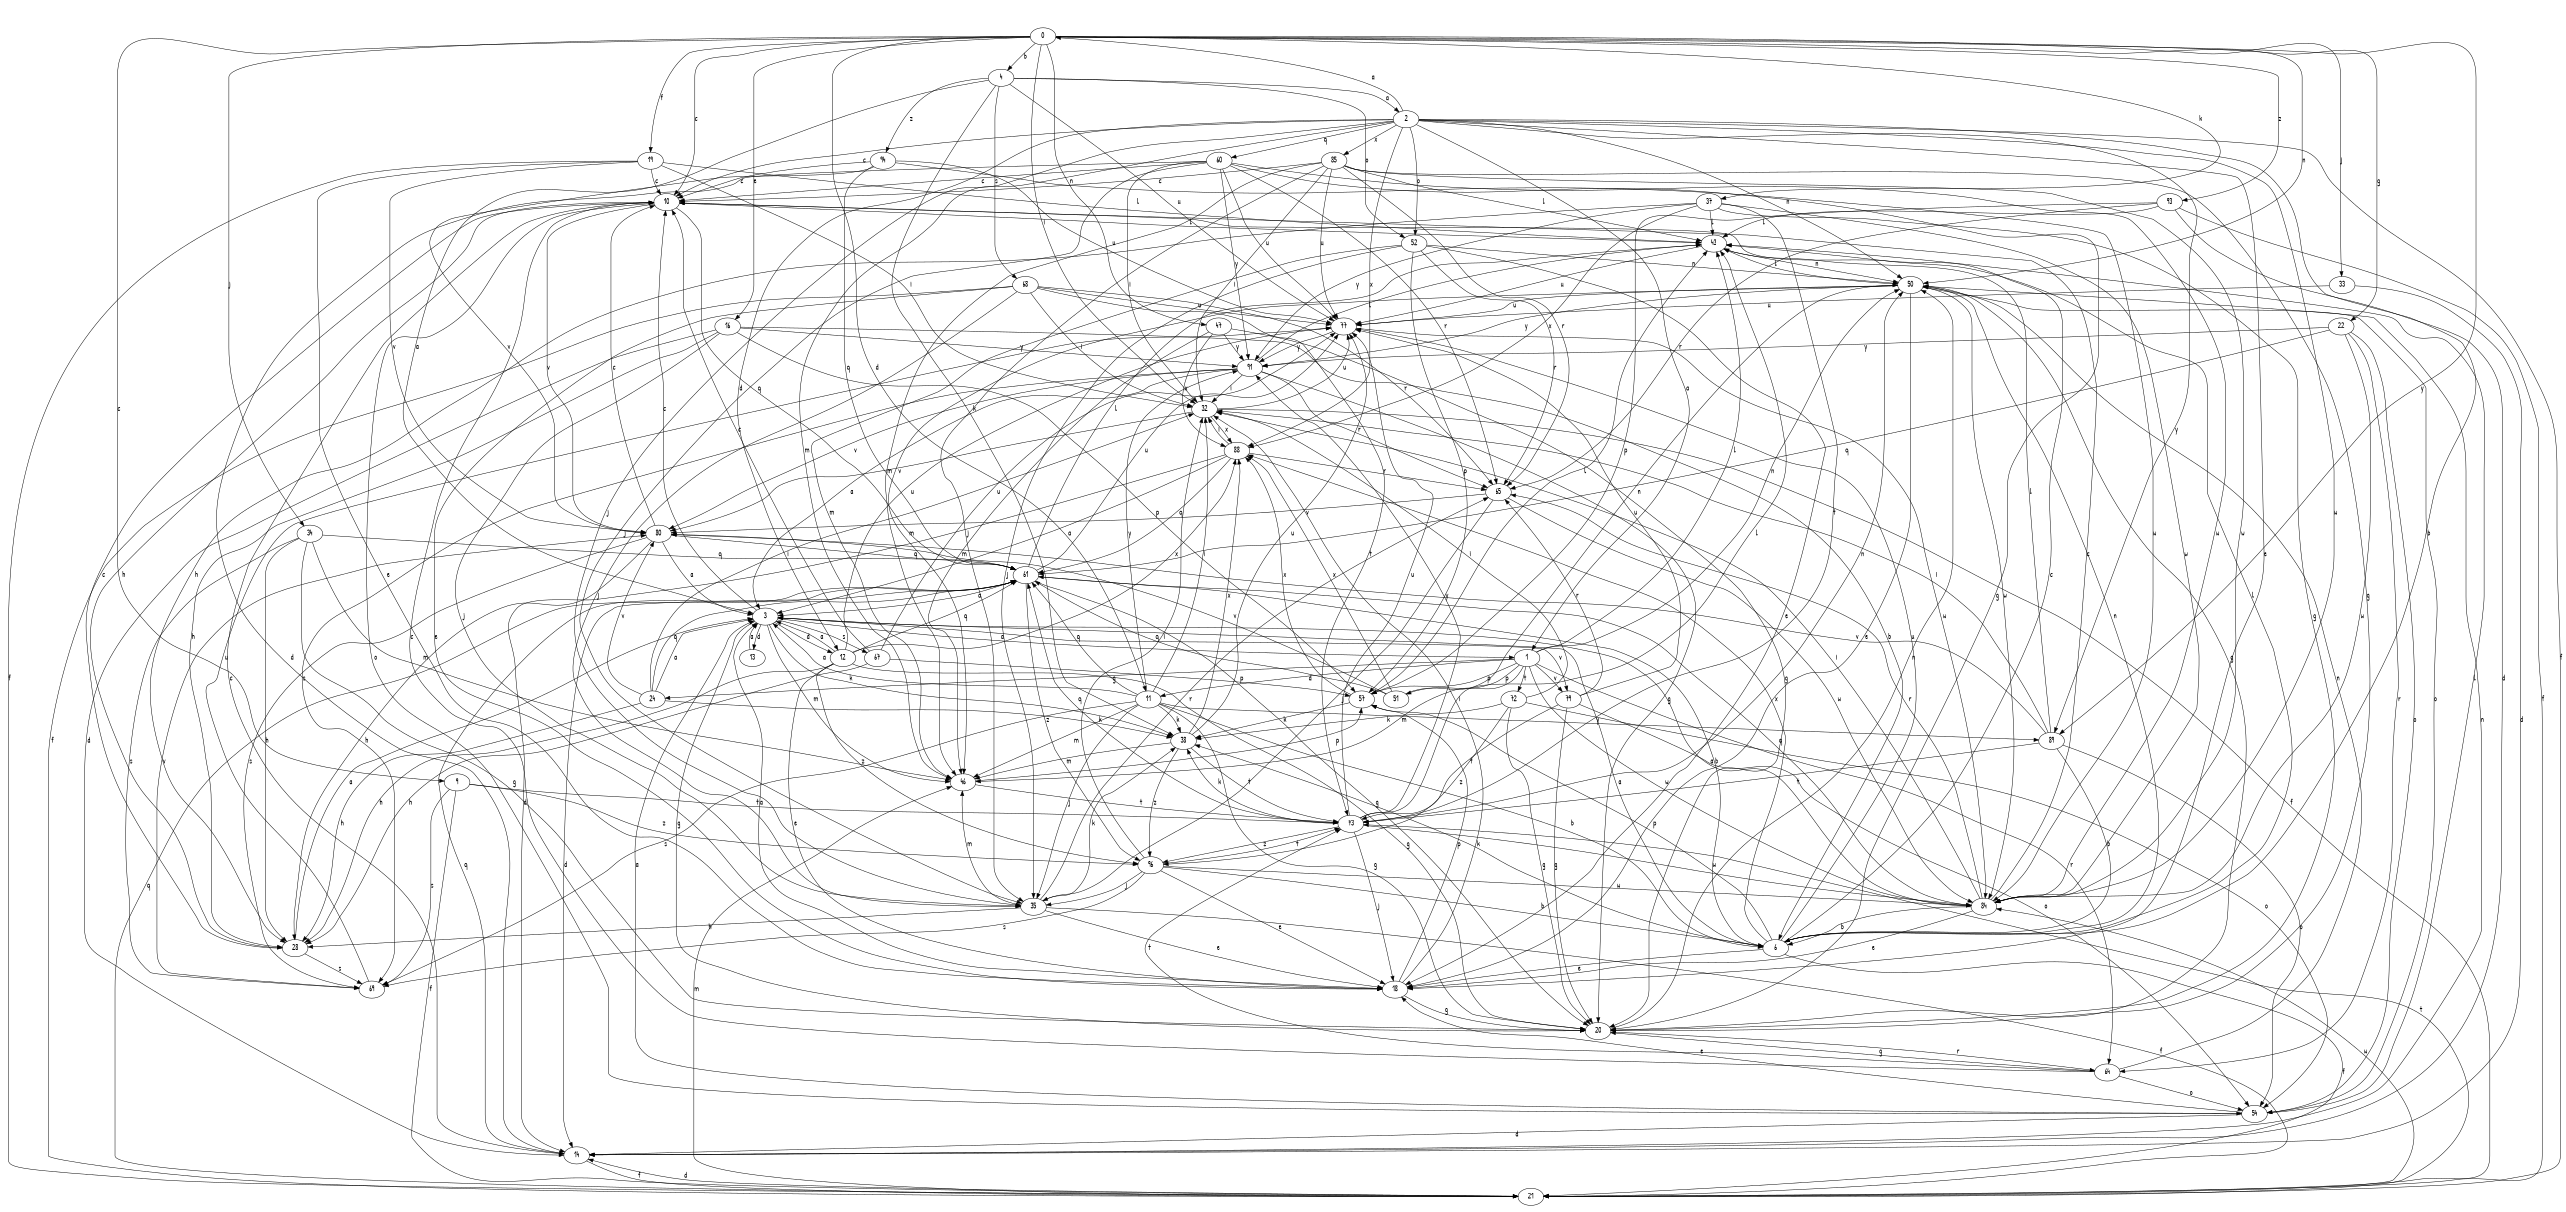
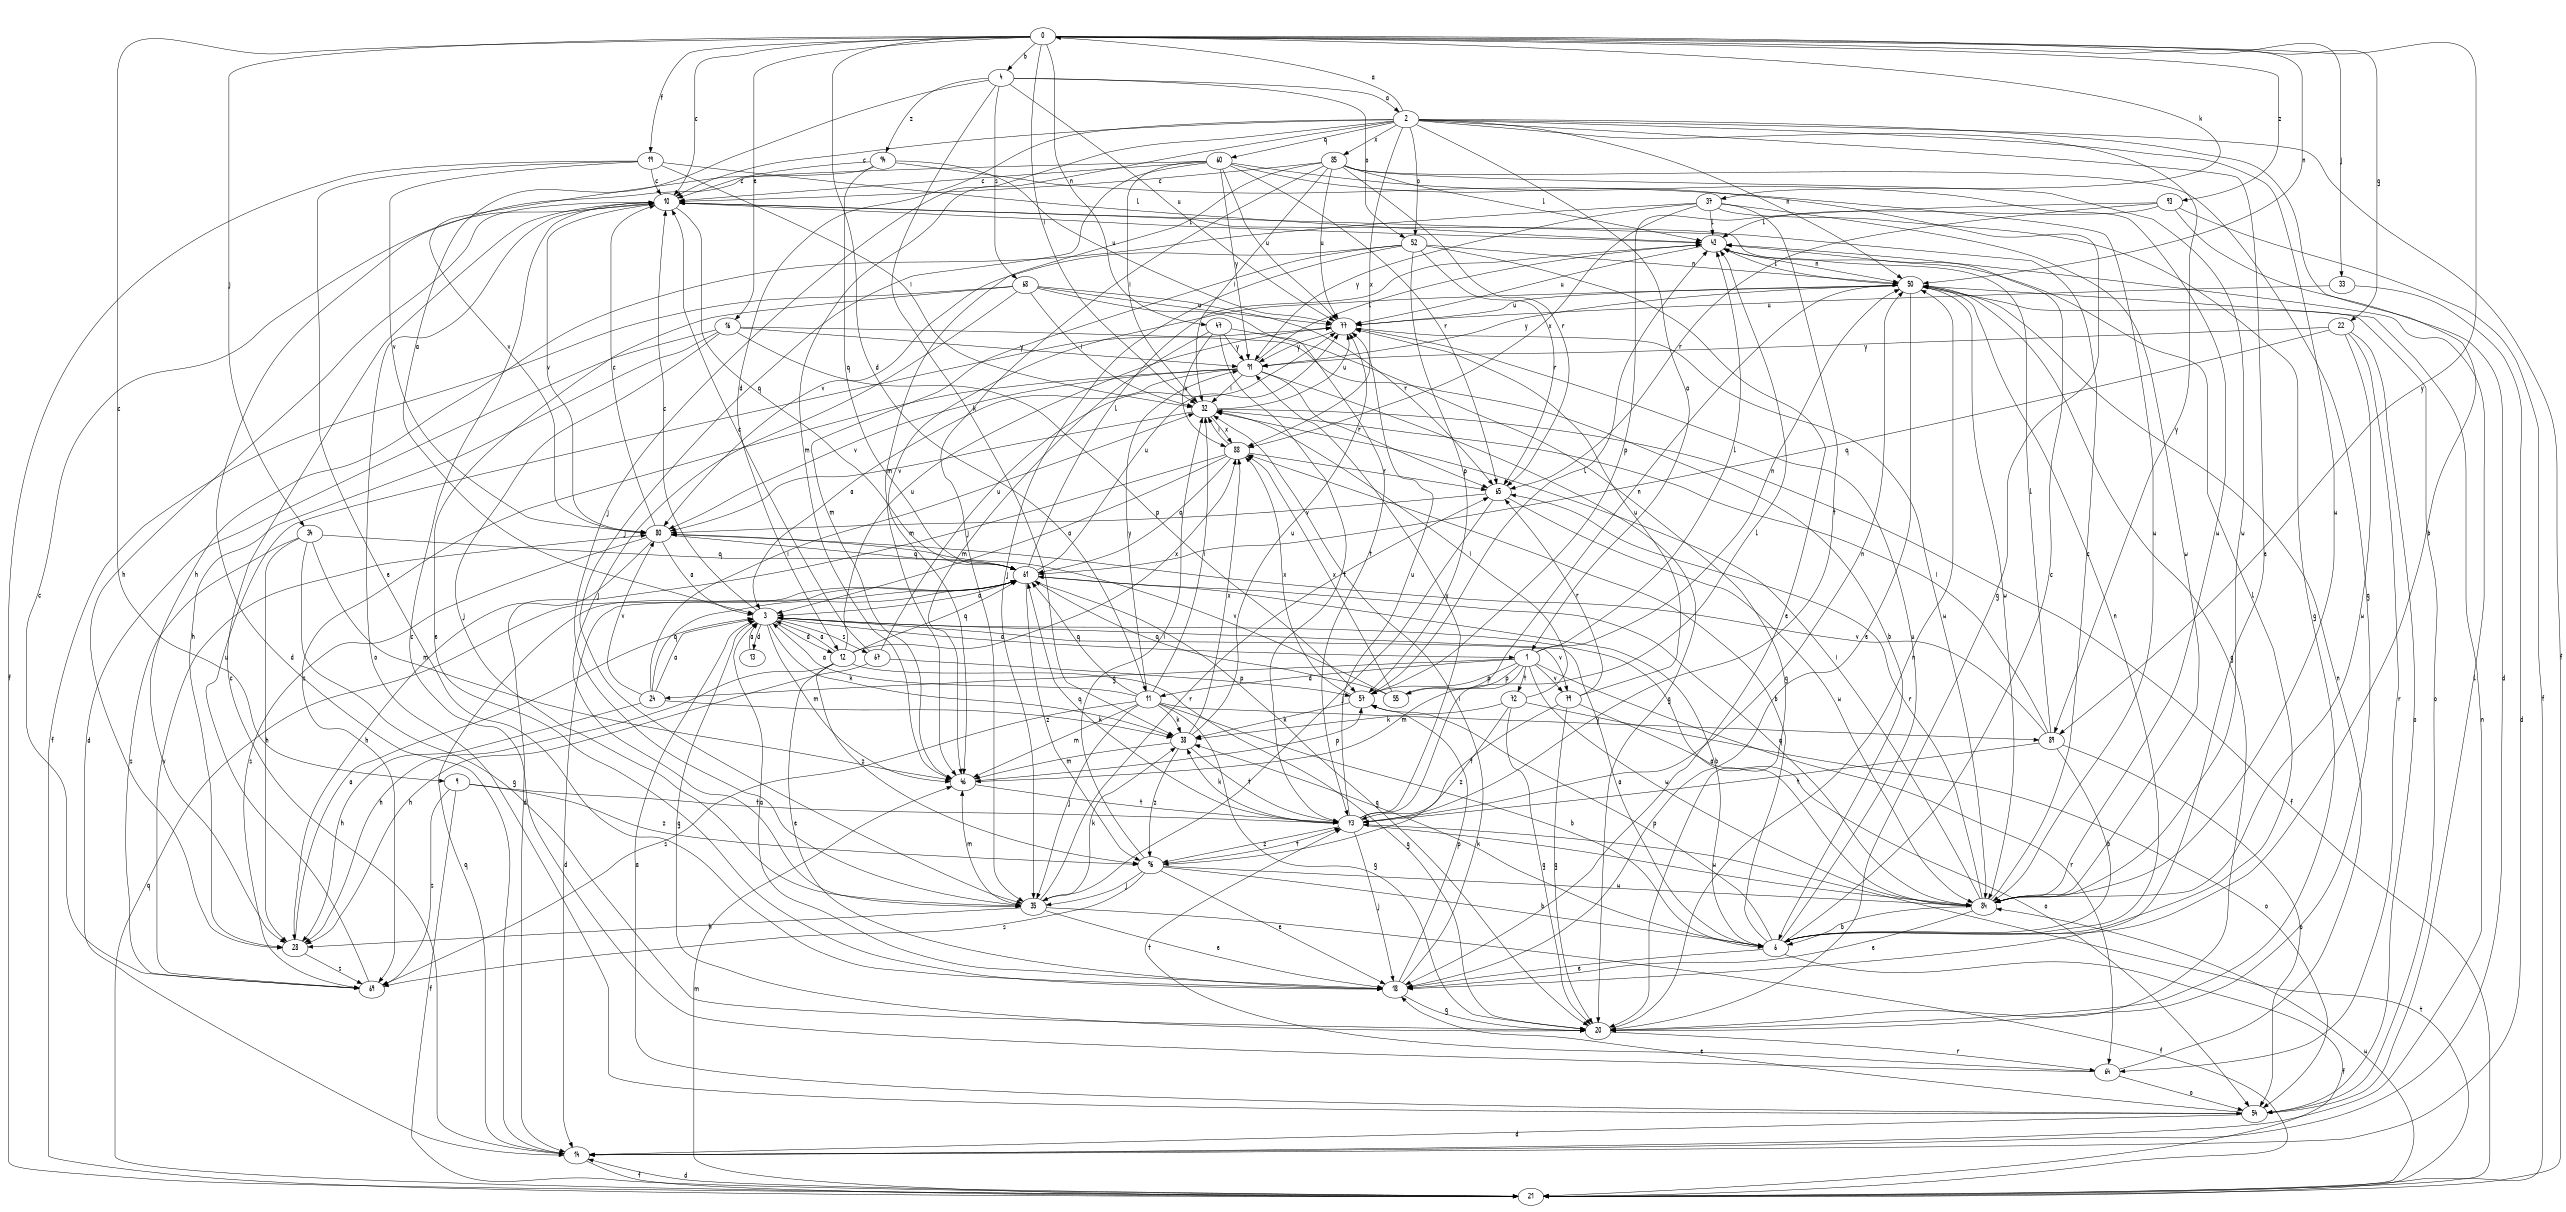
edge "52" -> "80": added, label "v"
edge "28" -> "10": now "69" -> "10"
edge "47" -> "73": added, label "t"
node "51": label "51" -> "55"
edge "6" -> "88": label "x" -> "b"
edge "64" -> "20": removed, label "g"
